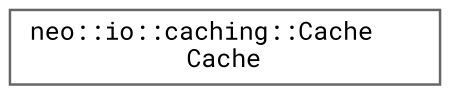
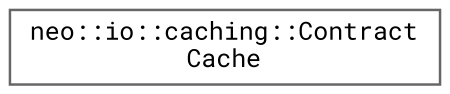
node "neo::io::caching::Cache Cache": label "neo::io::caching::Cache Cache" -> "neo::io::caching::Contract Cache"
